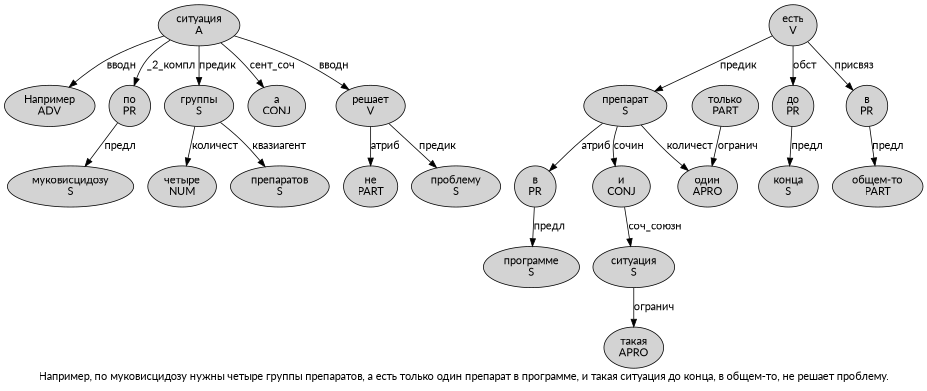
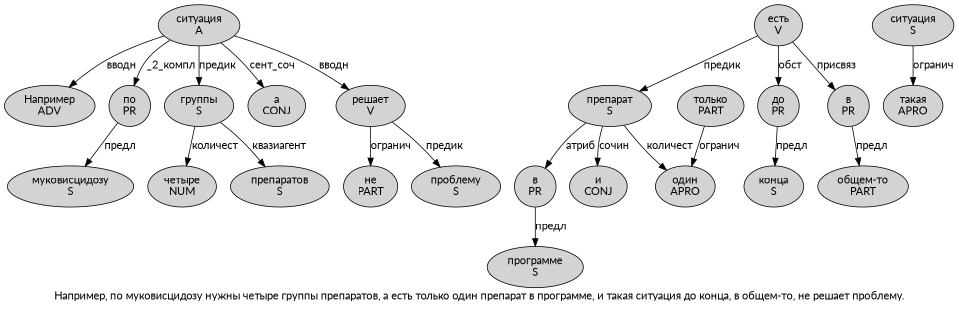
edge "решает V" -> "не PART": label "атриб" -> "огранич"
edge "и CONJ" -> "ситуация S": removed, label "соч_союзн"
